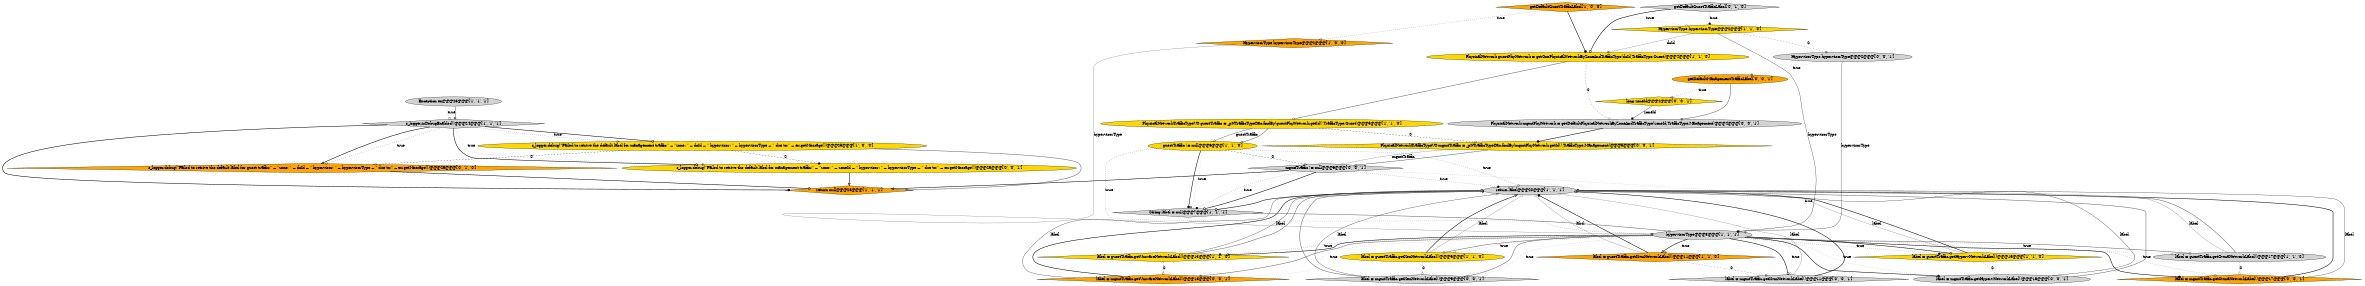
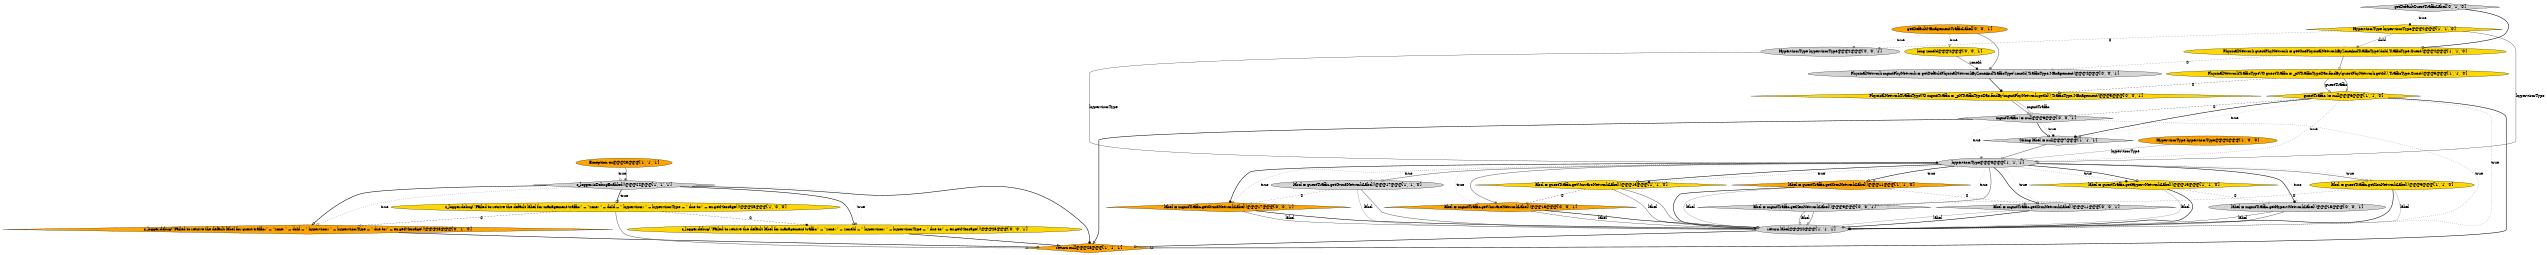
node "getDefaultGuestTrafficLabel['1', '0', '0']": removed
node "HypervisorType hypervisorType@@@2@@@['1', '0', '0']": shape diamond -> ellipse
edge "HypervisorType hypervisorType@@@2@@@['0', '0', '1']" -> "getDefaultManagementTrafficLabel['0', '0', '1']": reversed
node "Exception ex@@@23@@@['1', '1', '1']": fillcolor lightgrey -> orange
node "long zoneId@@@2@@@['0', '0', '1']": shape diamond -> ellipse
node "guestTraffic != null@@@6@@@['1', '1', '0']": shape ellipse -> diamond
edge "return label@@@20@@@['1', '1', '1']" -> "String label = null@@@7@@@['1', '1', '1']": now "return label@@@20@@@['1', '1', '1']" -> "return null@@@28@@@['1', '1', '1']"
edge "guestTraffic != null@@@6@@@['1', '1', '0']" -> "return null@@@28@@@['1', '1', '1']": added
